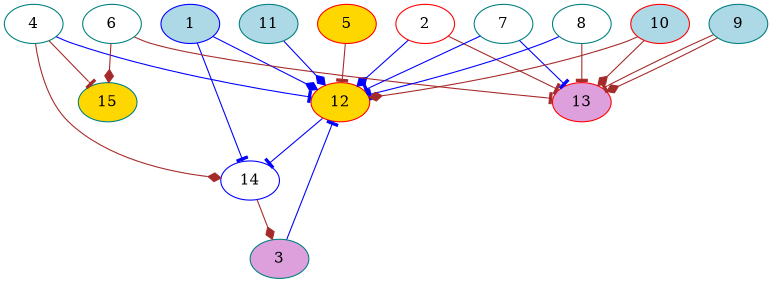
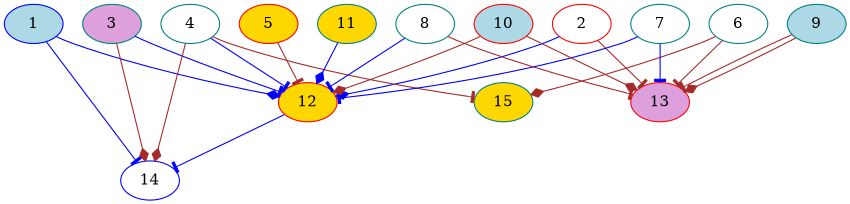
node "11": fillcolor lightblue -> gold
edge "14" -> "3": reversed
